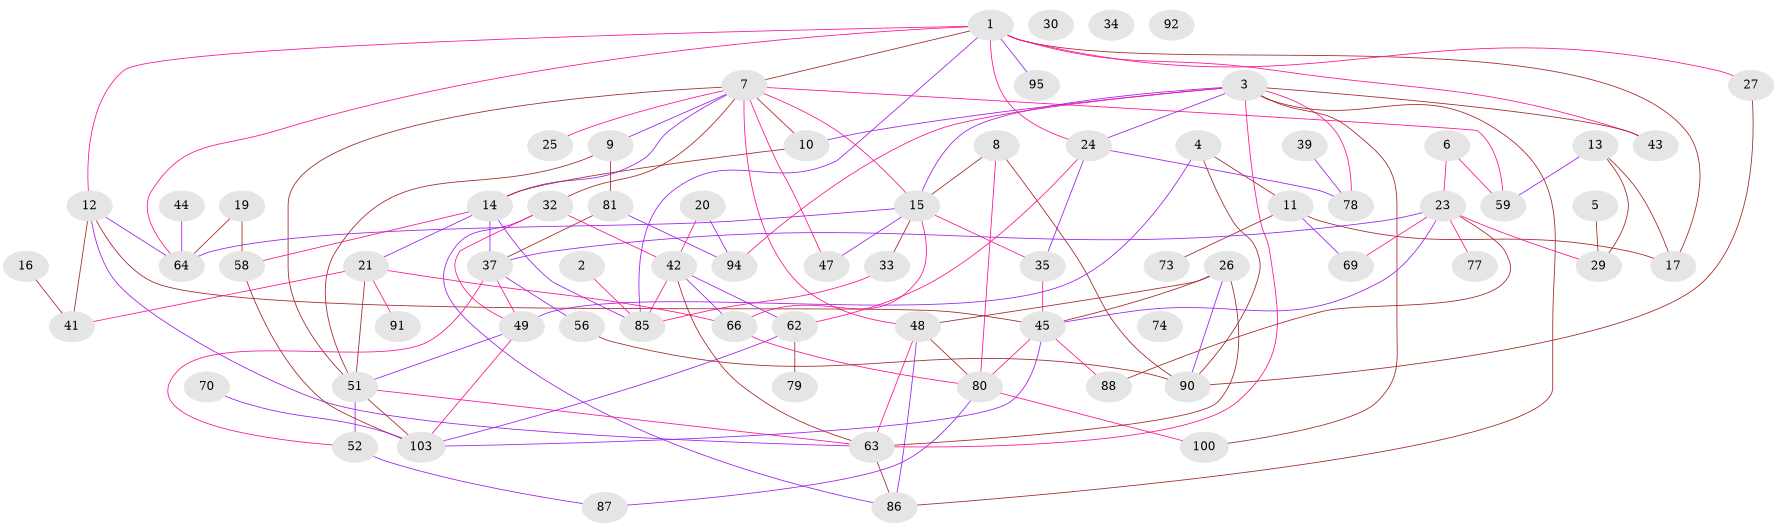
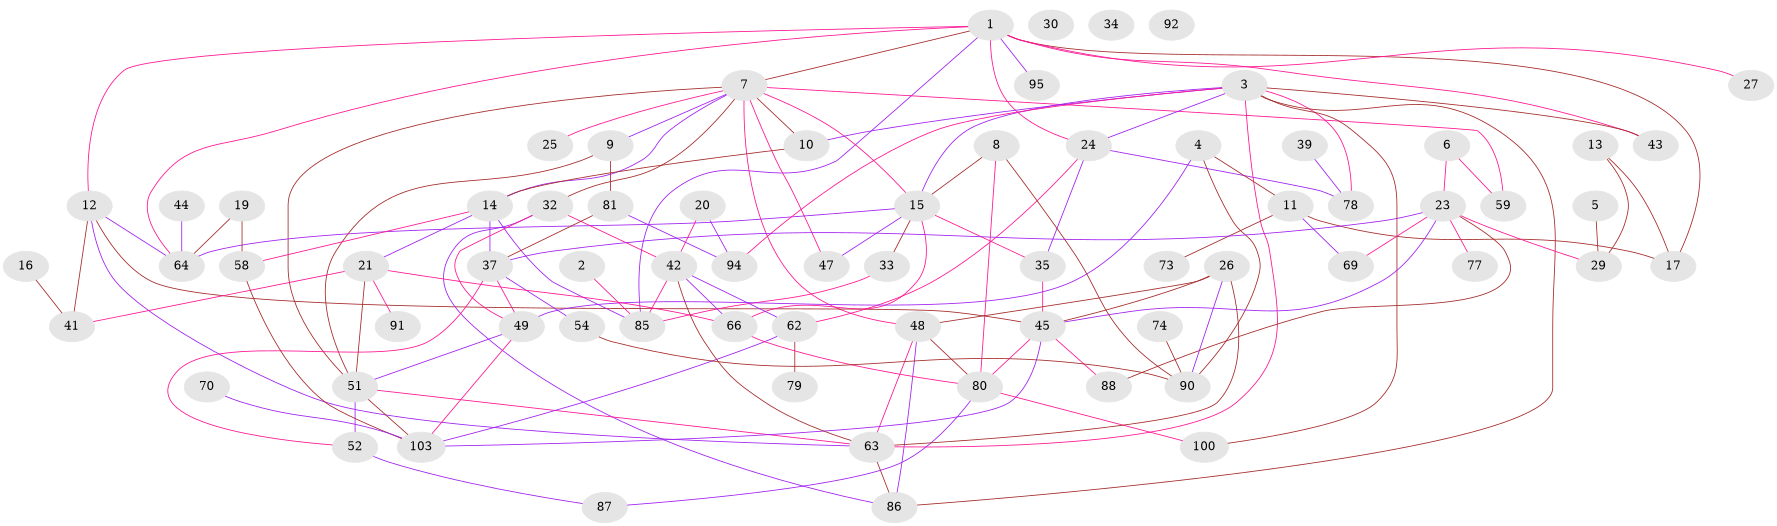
edge "13" -- "59": removed
node "56": label "56" -> "54"
edge "27" -- "90": now "74" -- "90"
